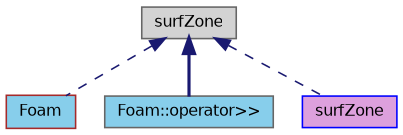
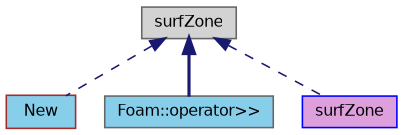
node "Foam": label "Foam" -> "New"
